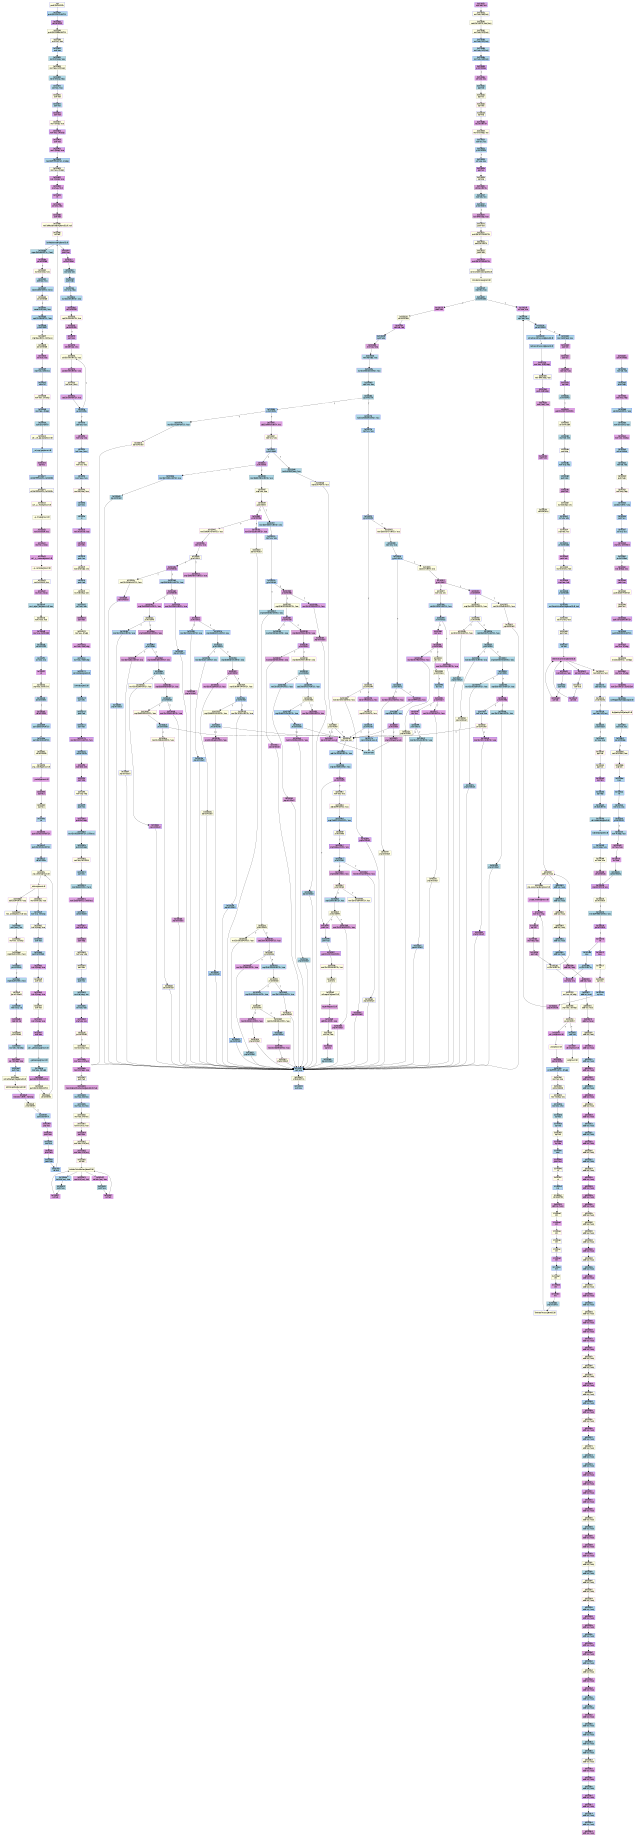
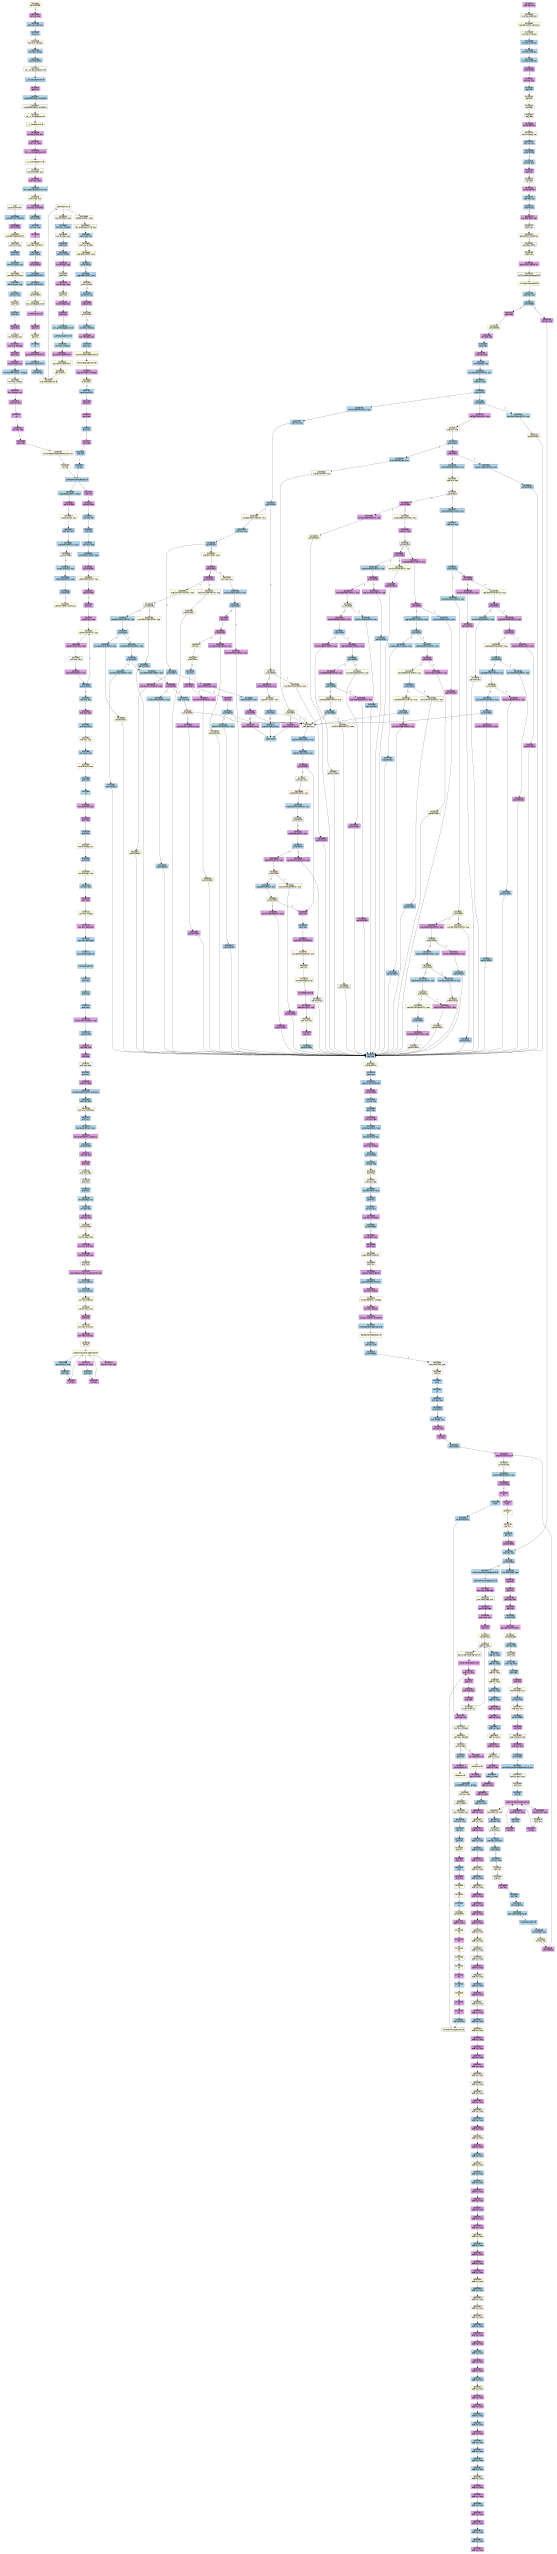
edge "0x01003df7 cmpl $0xe<UINT8>, 0x74(%ecx)" -> "0x01003dfb jbe 0x01003ddf": removed
node "0x010035d6 jmp 0x01003a31": added
node "0x0100323a pushl $0x10016b4<UINT32>": added
